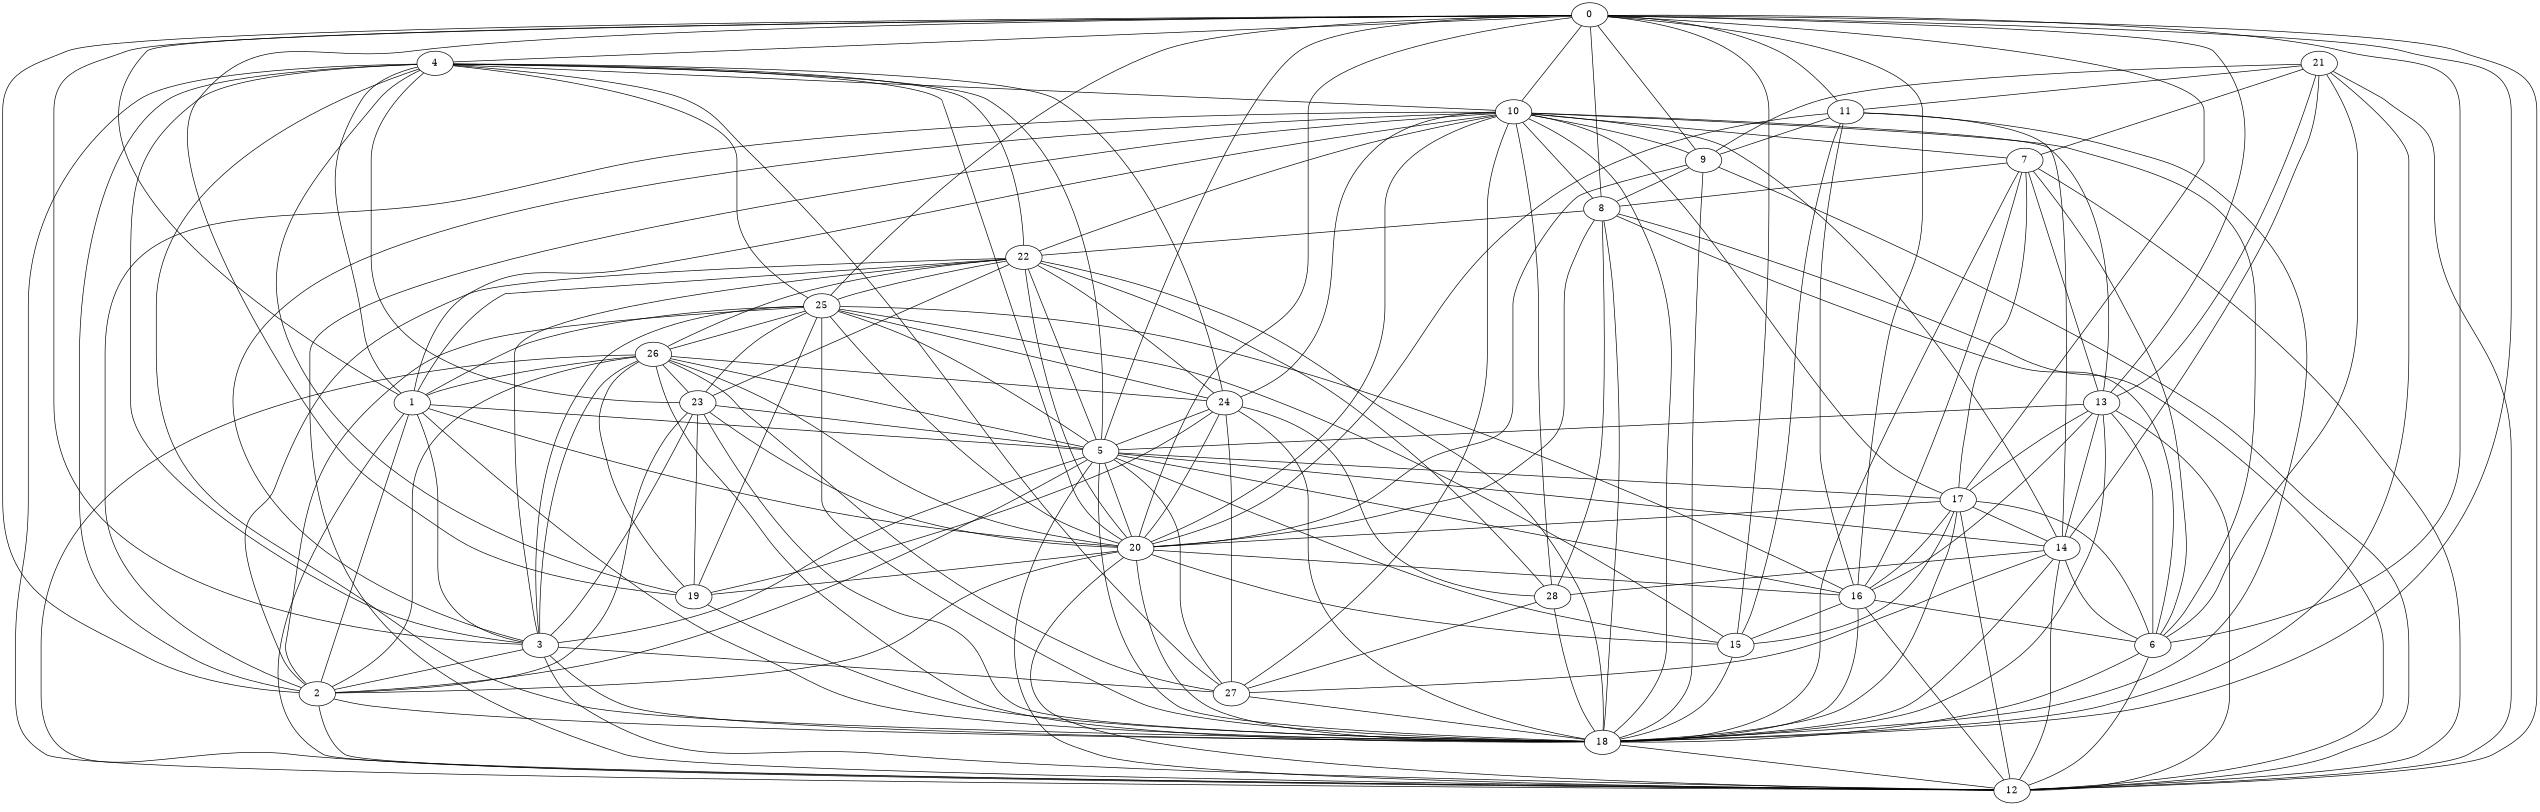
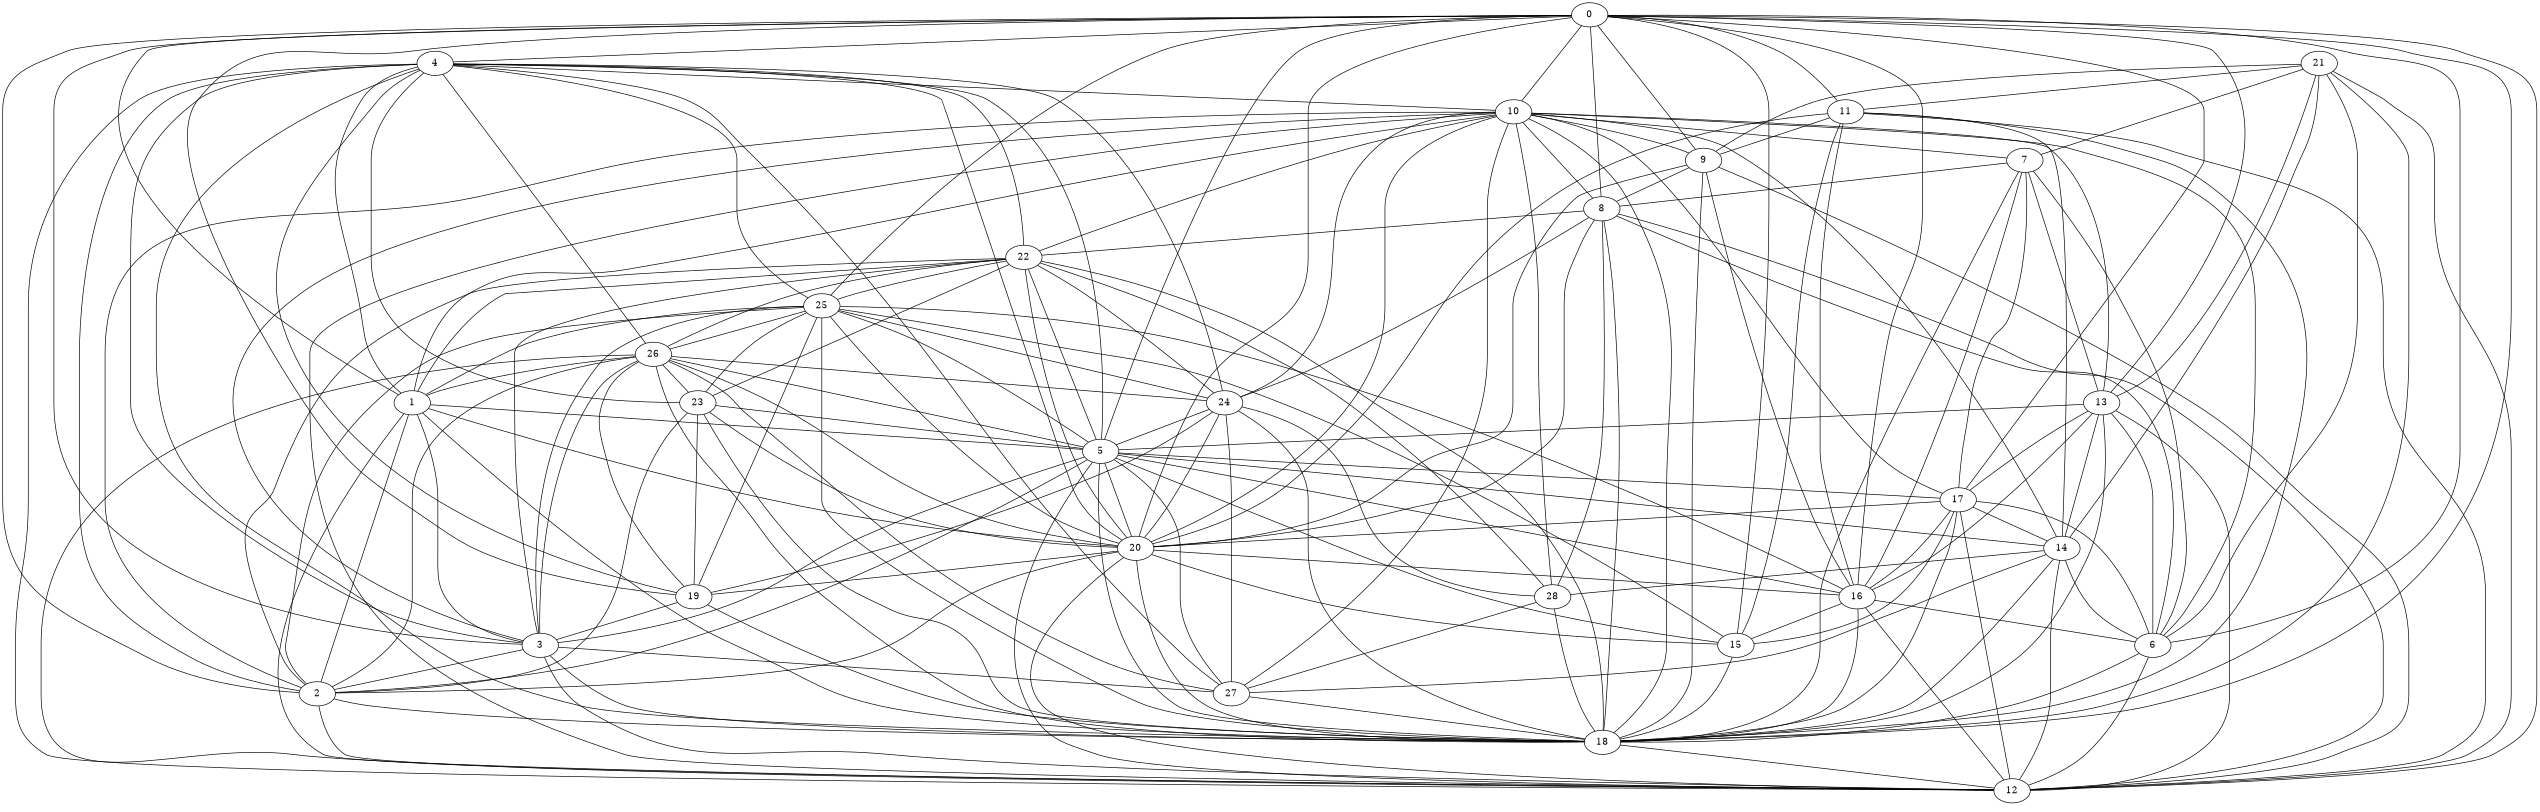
edge "4" -- "26": added
edge "8" -- "24": added
edge "9" -- "16": added
edge "23" -- "3": now "19" -- "3"
edge "7" -- "12": now "11" -- "12"
